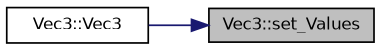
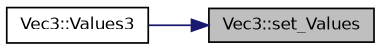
node "Vec3::Vec3": label "Vec3::Vec3" -> "Vec3::Values3"
